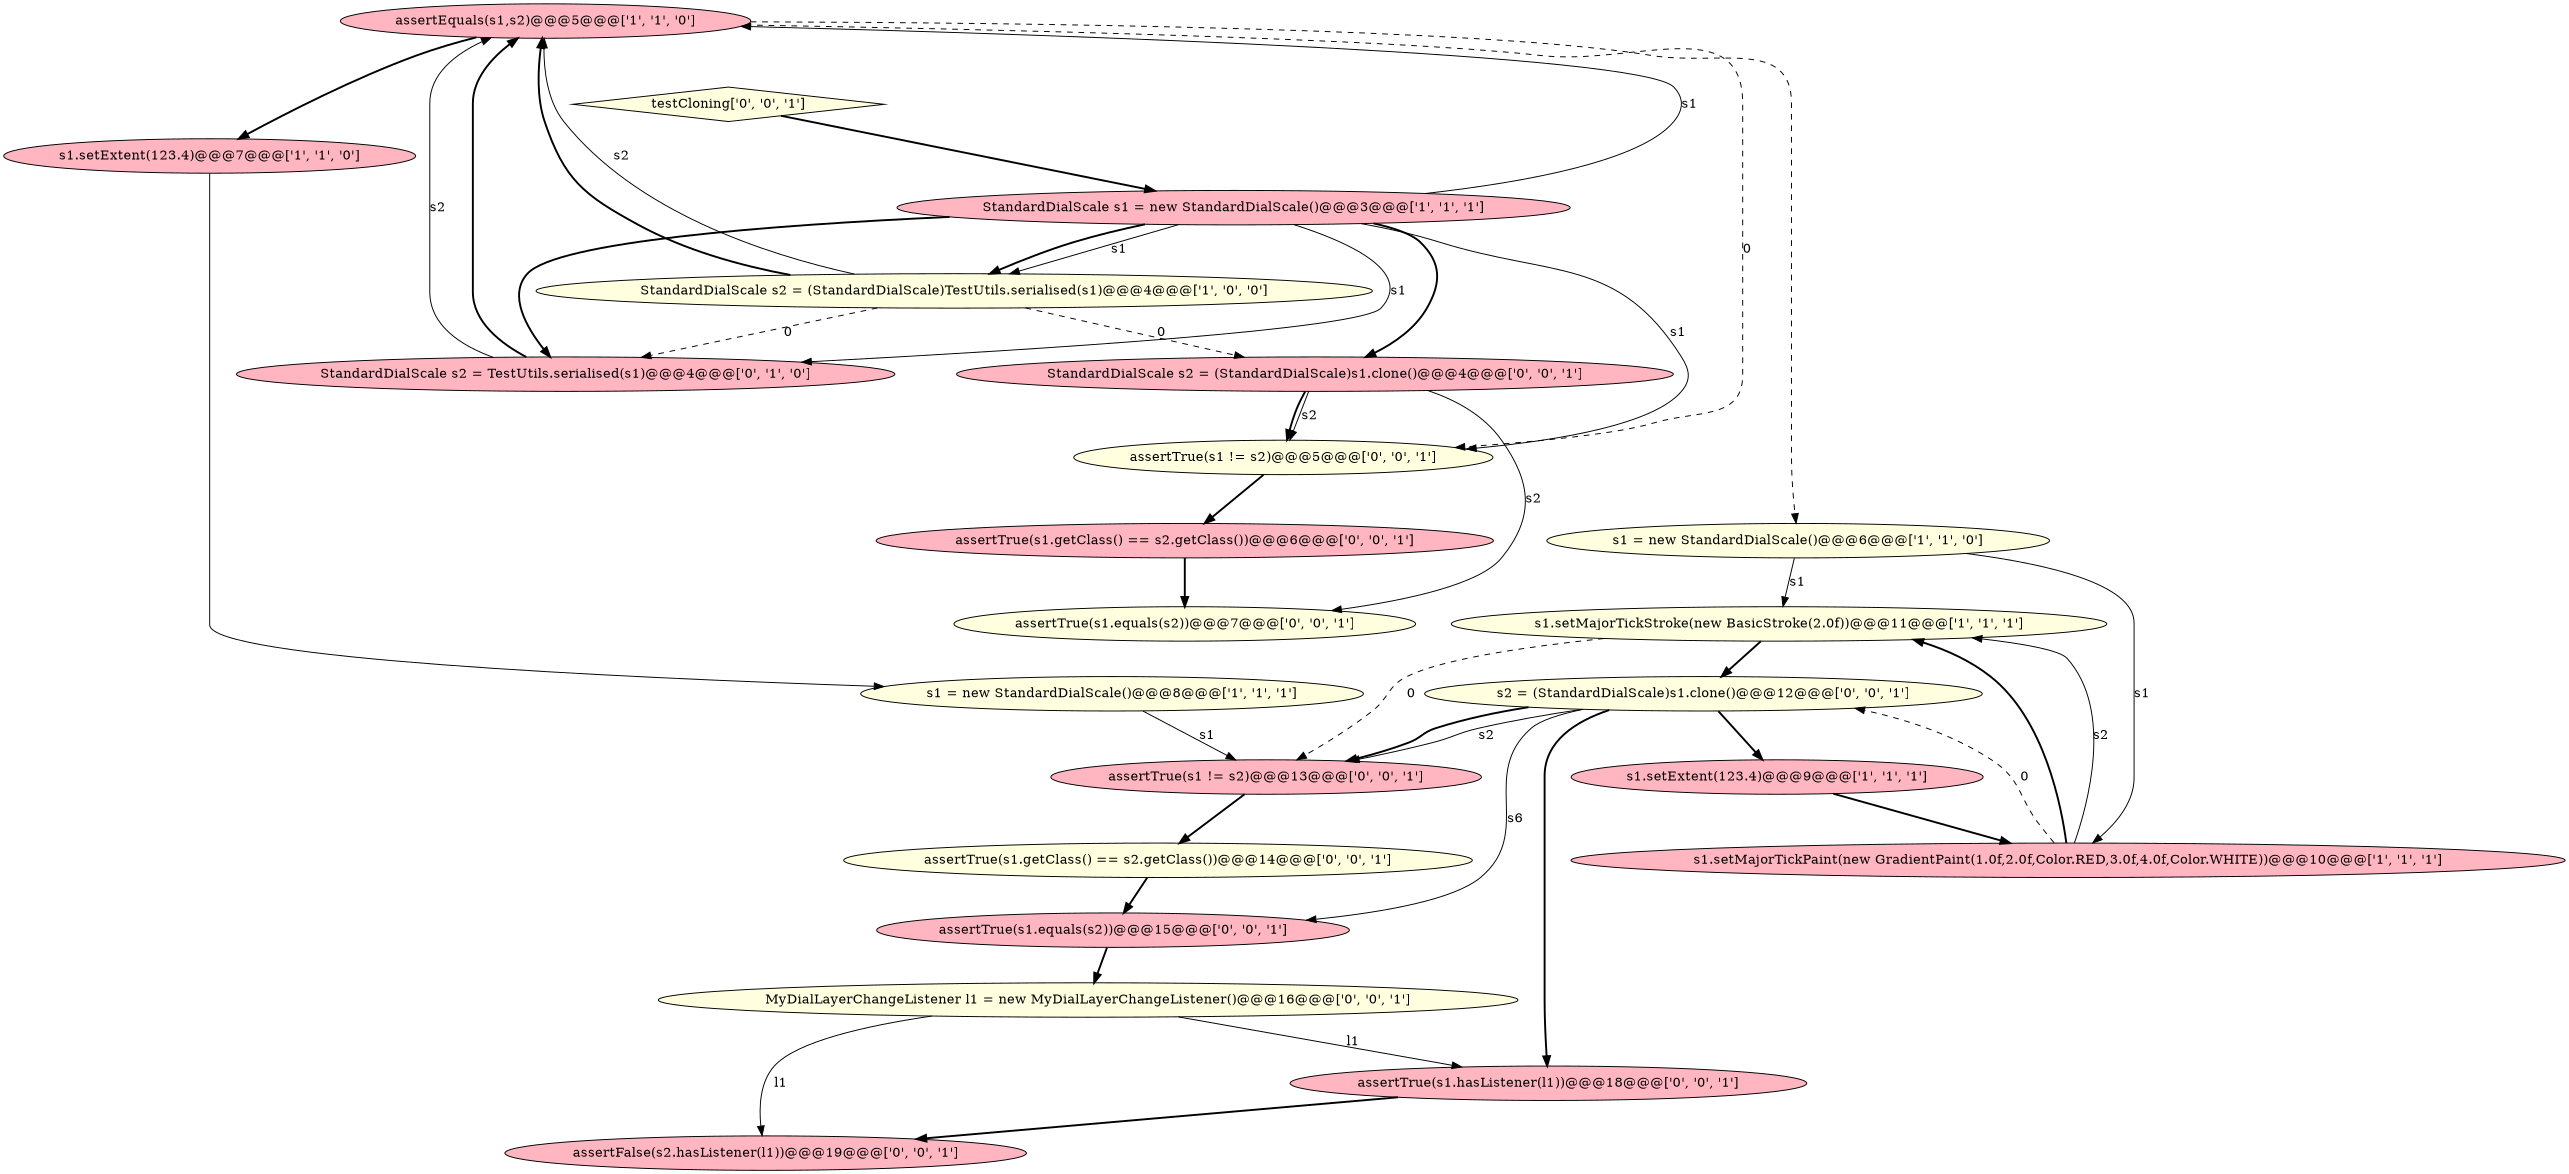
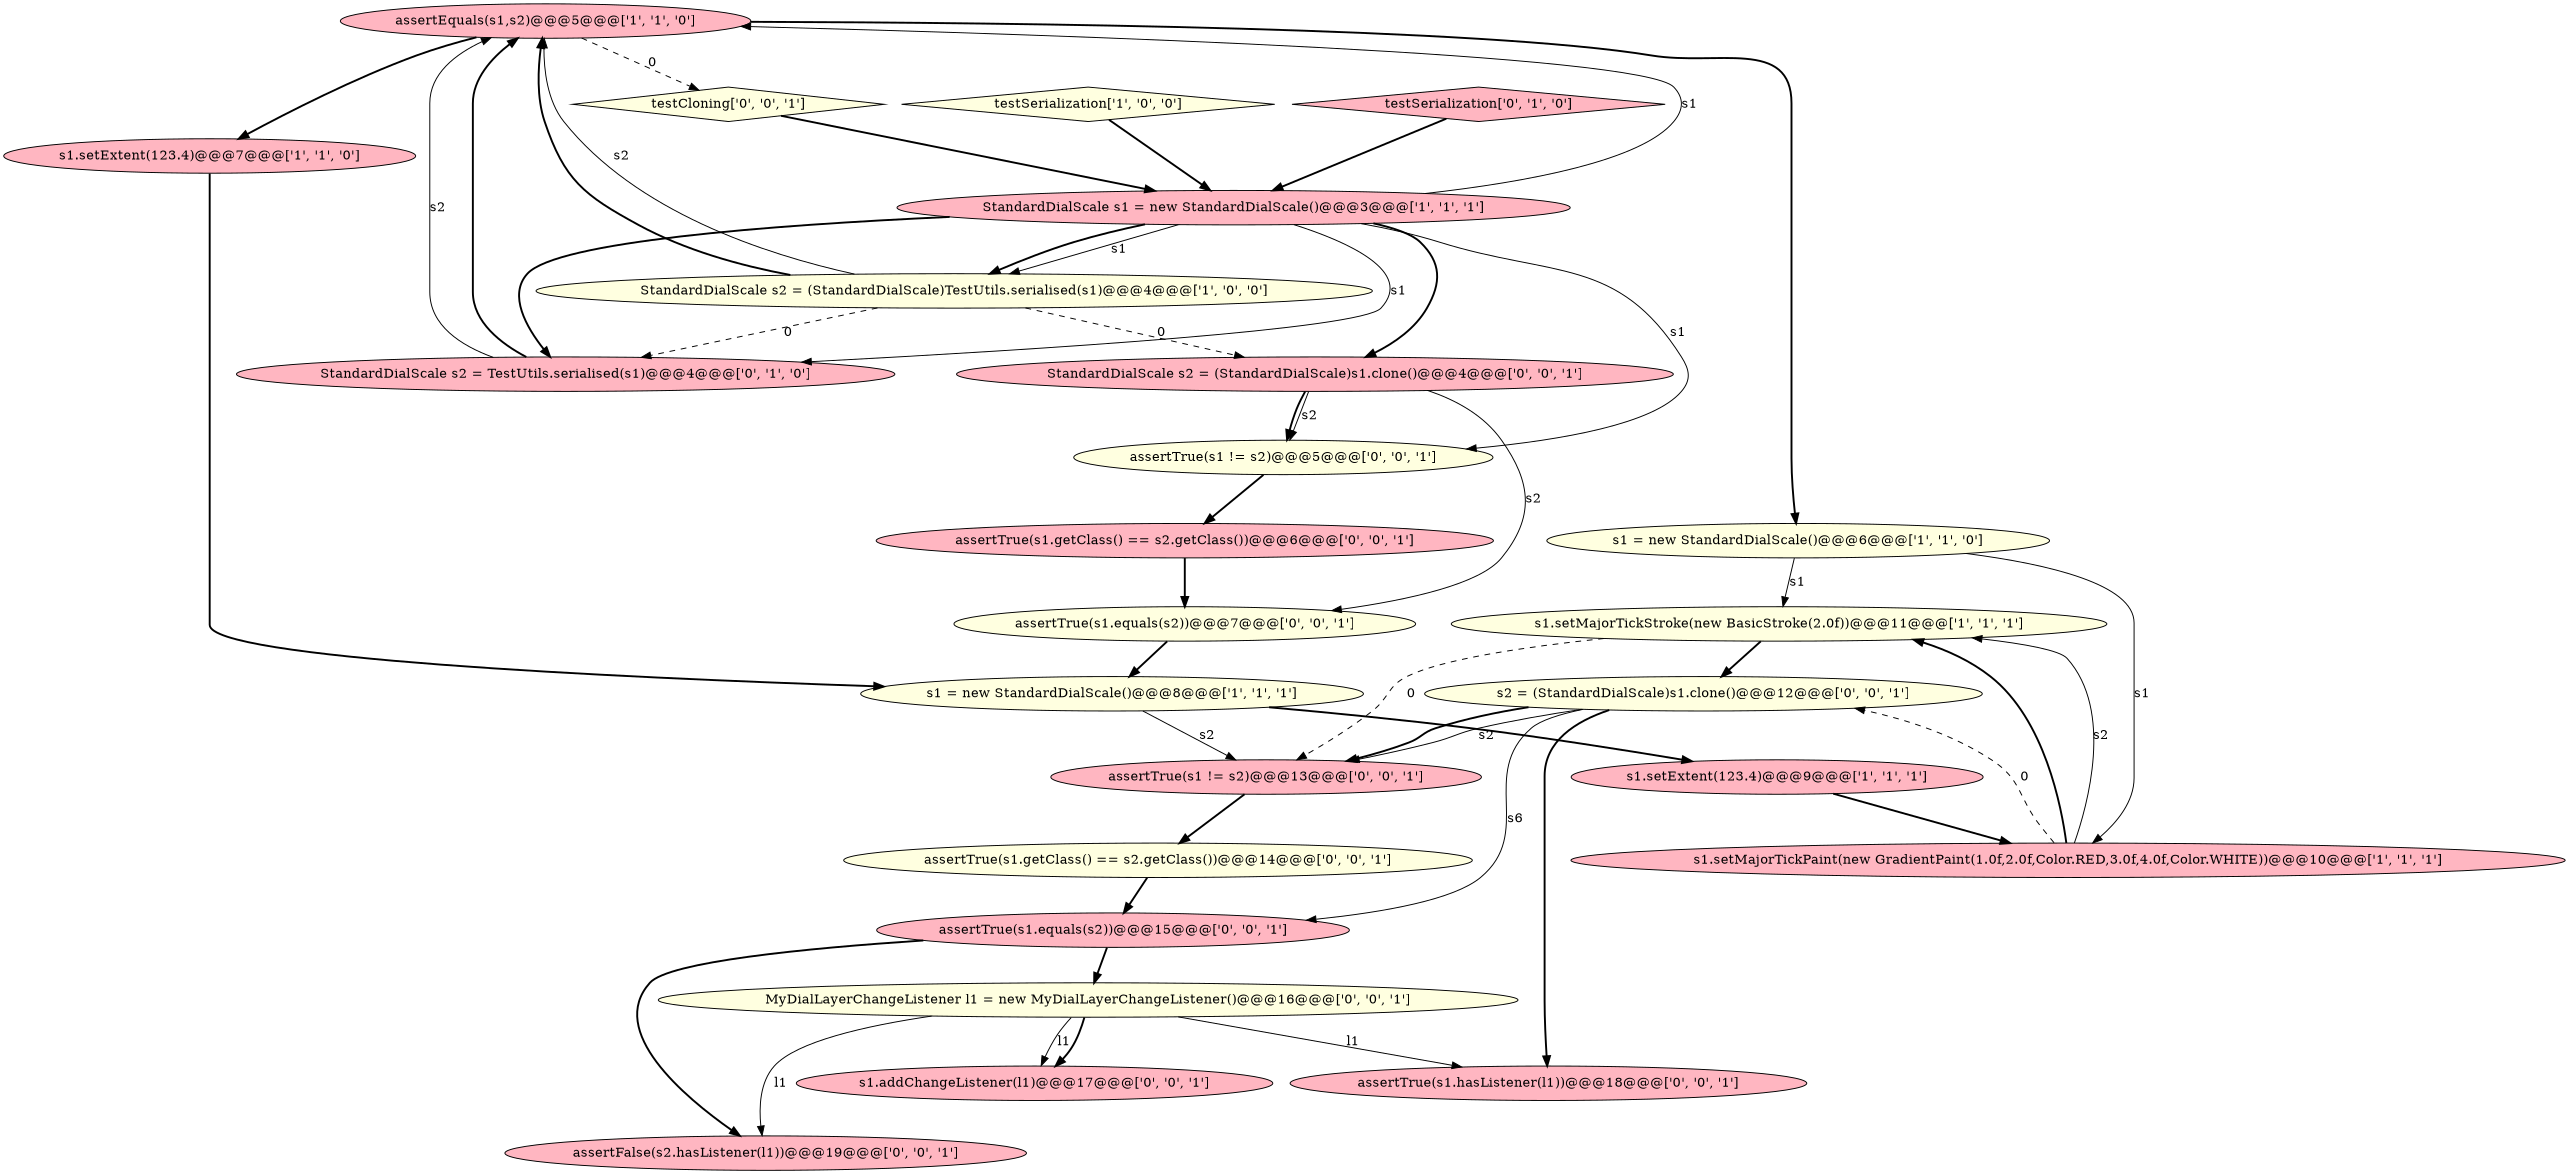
edge "assertEquals(s1,s2)@@@5@@@['1', '1', '0']" -> "s1 = new StandardDialScale()@@@6@@@['1', '1', '0']": style dashed -> bold
edge "assertEquals(s1,s2)@@@5@@@['1', '1', '0']" -> "assertTrue(s1 != s2)@@@5@@@['0', '0', '1']": now "assertEquals(s1,s2)@@@5@@@['1', '1', '0']" -> "testCloning['0', '0', '1']"
node "testSerialization['1', '0', '0']": added
node "testSerialization['0', '1', '0']": added
edge "s1.setExtent(123.4)@@@7@@@['1', '1', '0']" -> "s1 = new StandardDialScale()@@@8@@@['1', '1', '1']": style solid -> bold
edge "assertTrue(s1.equals(s2))@@@7@@@['0', '0', '1']" -> "s1 = new StandardDialScale()@@@8@@@['1', '1', '1']": added
edge "s2 = (StandardDialScale)s1.clone()@@@12@@@['0', '0', '1']" -> "s1.setExtent(123.4)@@@9@@@['1', '1', '1']": now "s1 = new StandardDialScale()@@@8@@@['1', '1', '1']" -> "s1.setExtent(123.4)@@@9@@@['1', '1', '1']"
edge "s1 = new StandardDialScale()@@@8@@@['1', '1', '1']" -> "assertTrue(s1 != s2)@@@13@@@['0', '0', '1']": label "s1" -> "s2"
node "s1.addChangeListener(l1)@@@17@@@['0', '0', '1']": added
edge "assertTrue(s1.hasListener(l1))@@@18@@@['0', '0', '1']" -> "assertFalse(s2.hasListener(l1))@@@19@@@['0', '0', '1']": now "assertTrue(s1.equals(s2))@@@15@@@['0', '0', '1']" -> "assertFalse(s2.hasListener(l1))@@@19@@@['0', '0', '1']"
